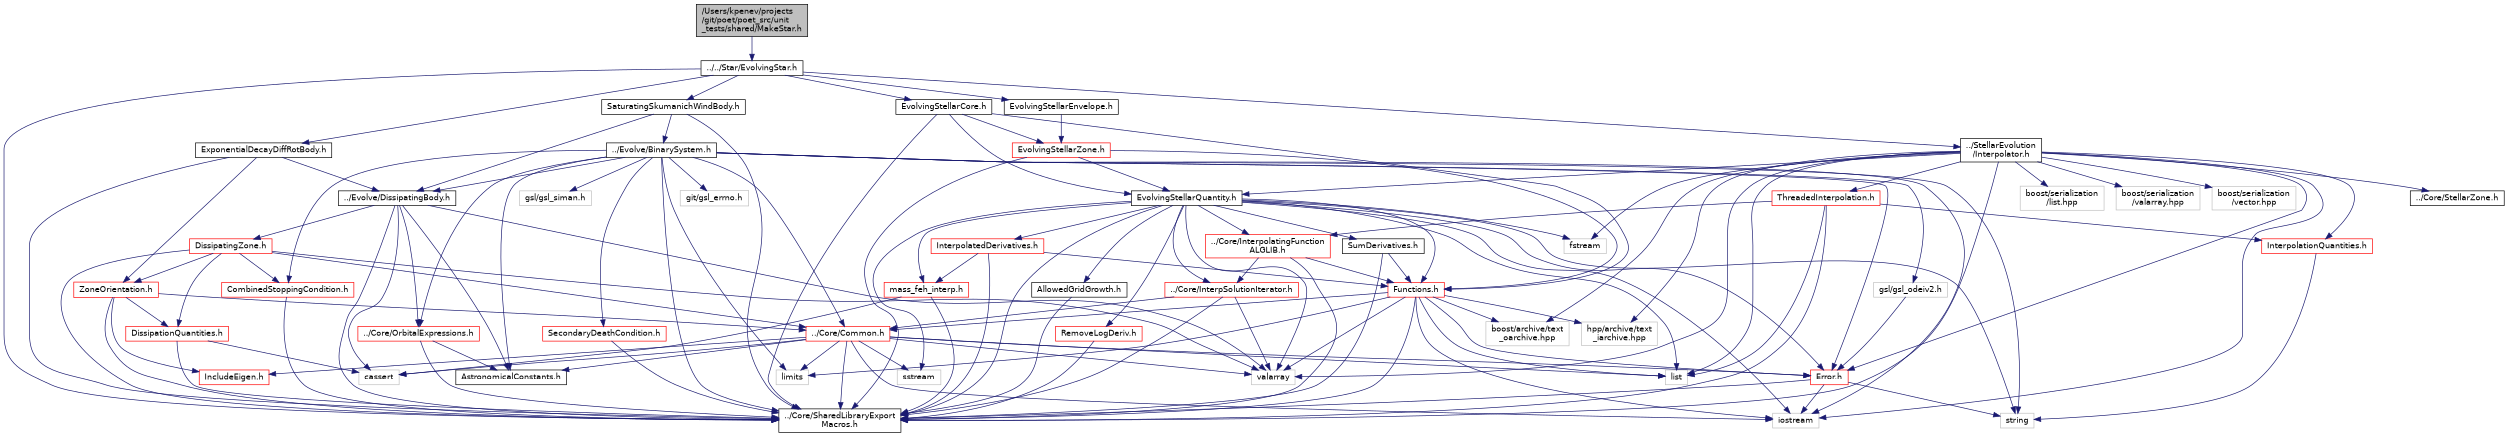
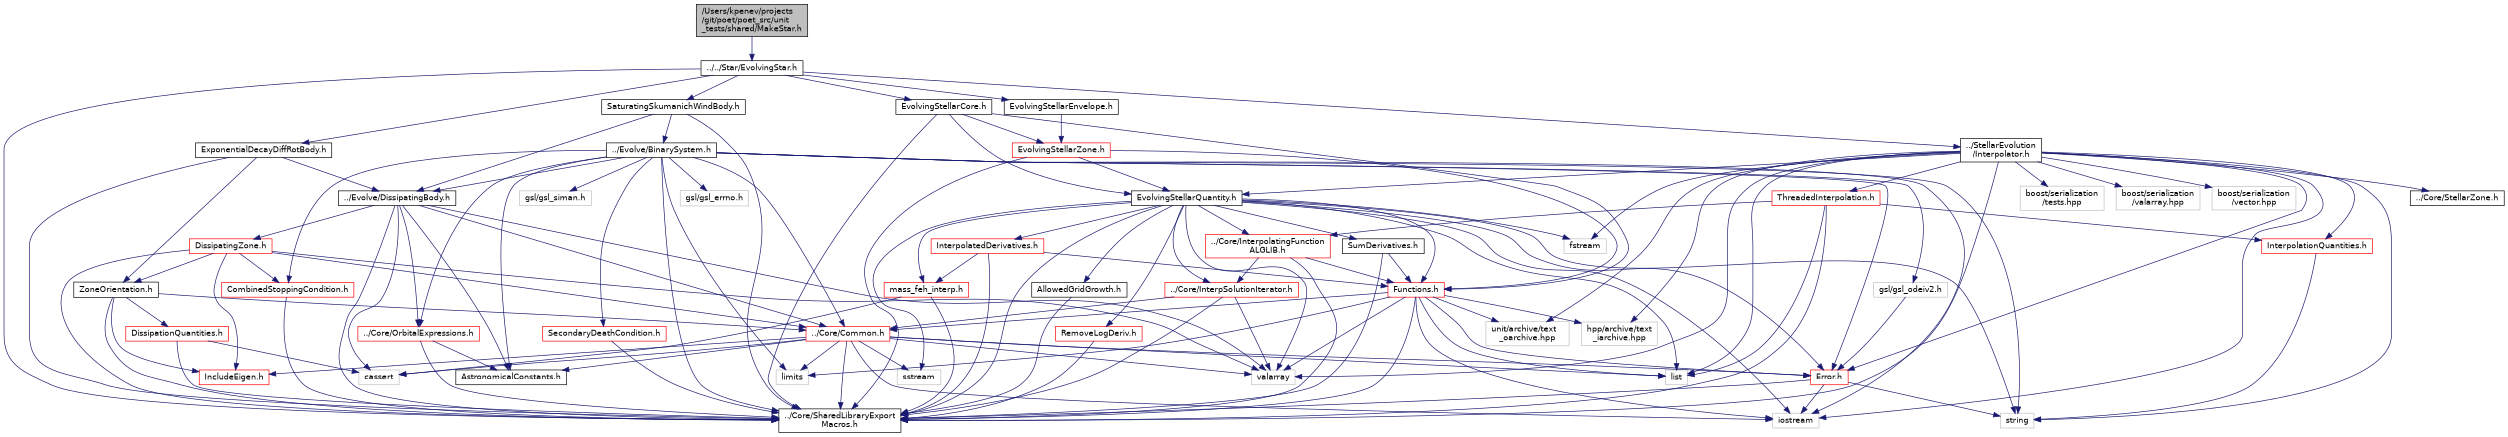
node "git/gsl_errno.h": label "git/gsl_errno.h" -> "gsl/gsl_errno.h"
node "boost/serialization /list.hpp": label "boost/serialization /list.hpp" -> "boost/serialization /tests.hpp"
edge "../Evolve/DissipatingBody.h" -> "../Core/Common.h": added
edge "../StellarEvolution /Interpolator.h" -> "string": added
edge "DissipatingZone.h" -> "DissipationQuantities.h": now "DissipatingZone.h" -> "IncludeEigen.h"
node "ZoneOrientation.h": color red -> black
node "boost/archive/text _oarchive.hpp": label "boost/archive/text _oarchive.hpp" -> "unit/archive/text _oarchive.hpp"
